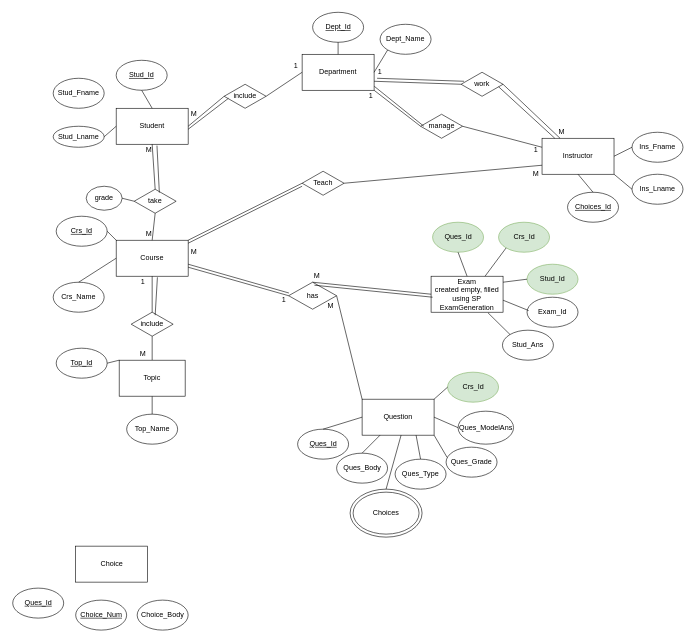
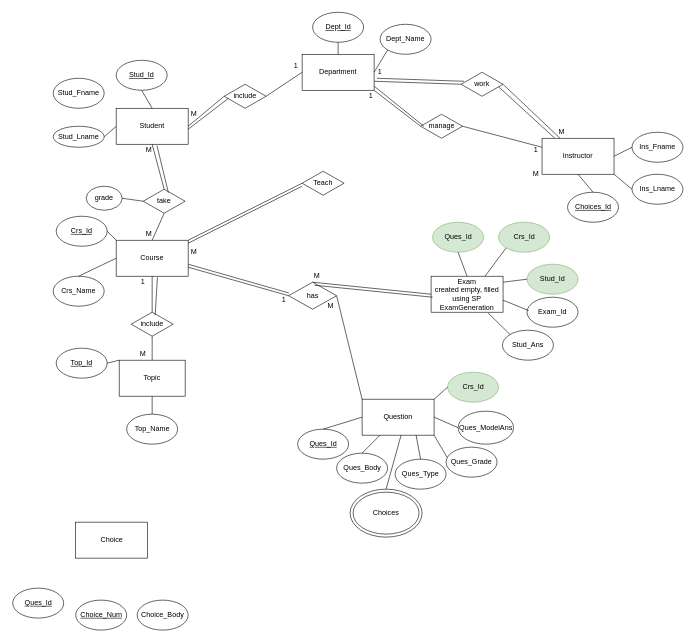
edge "Instructor" -- "Teach": removed
node "take": moved (155, 201) -> (164, 201)
node "Crs_Name": moved (79, 297) -> (79, 291)
node "Choice": moved (112, 564) -> (112, 540)
